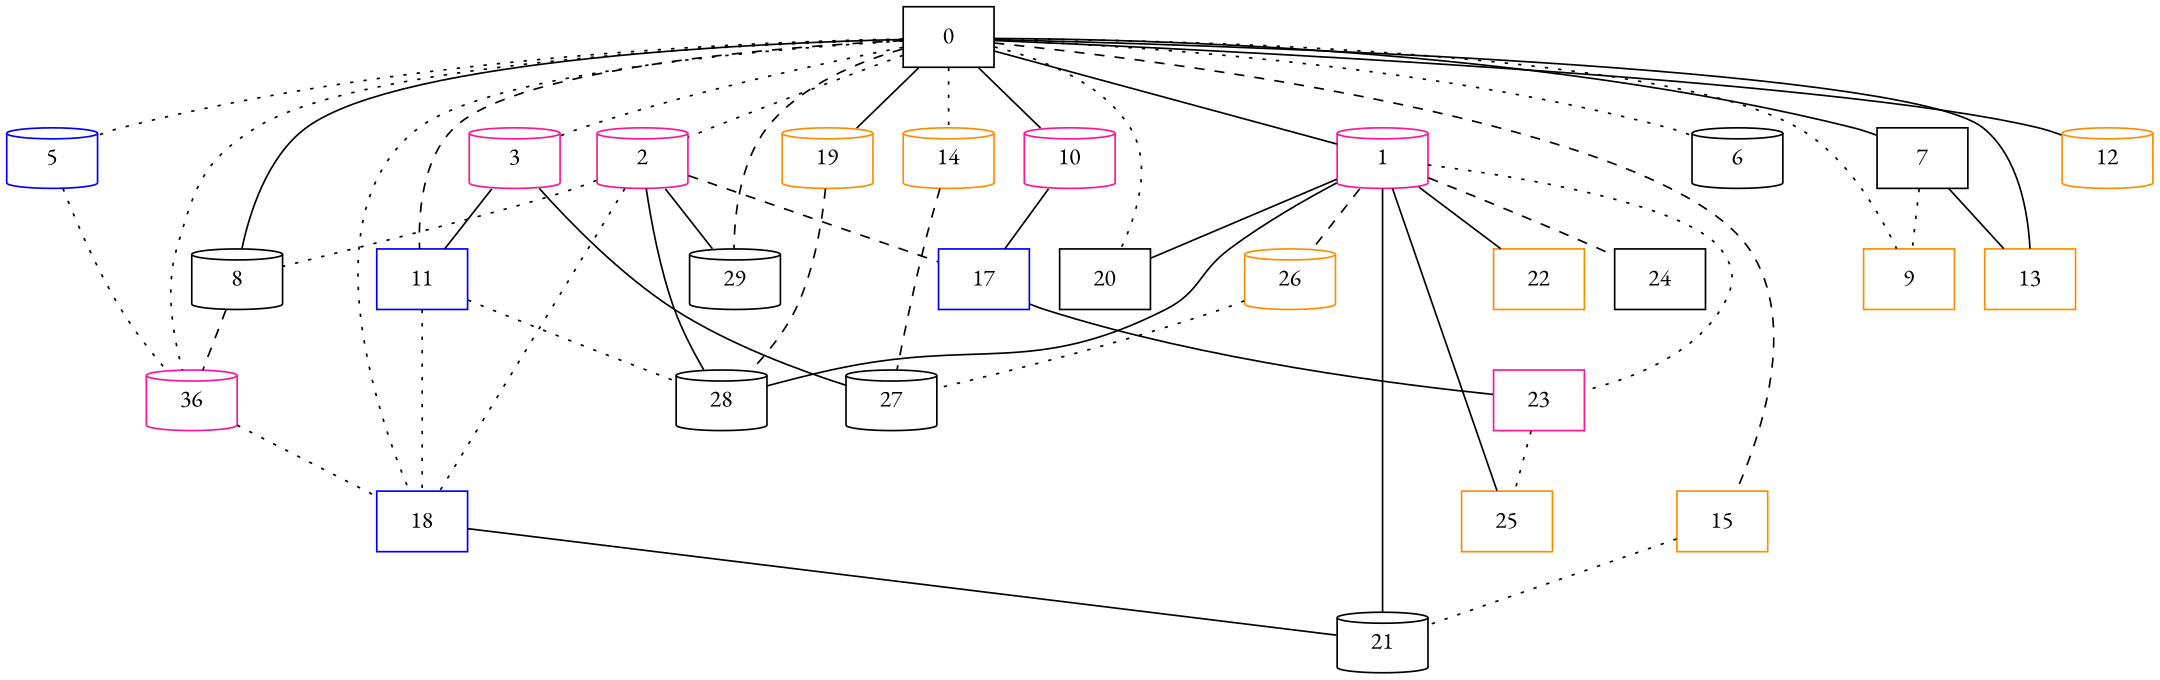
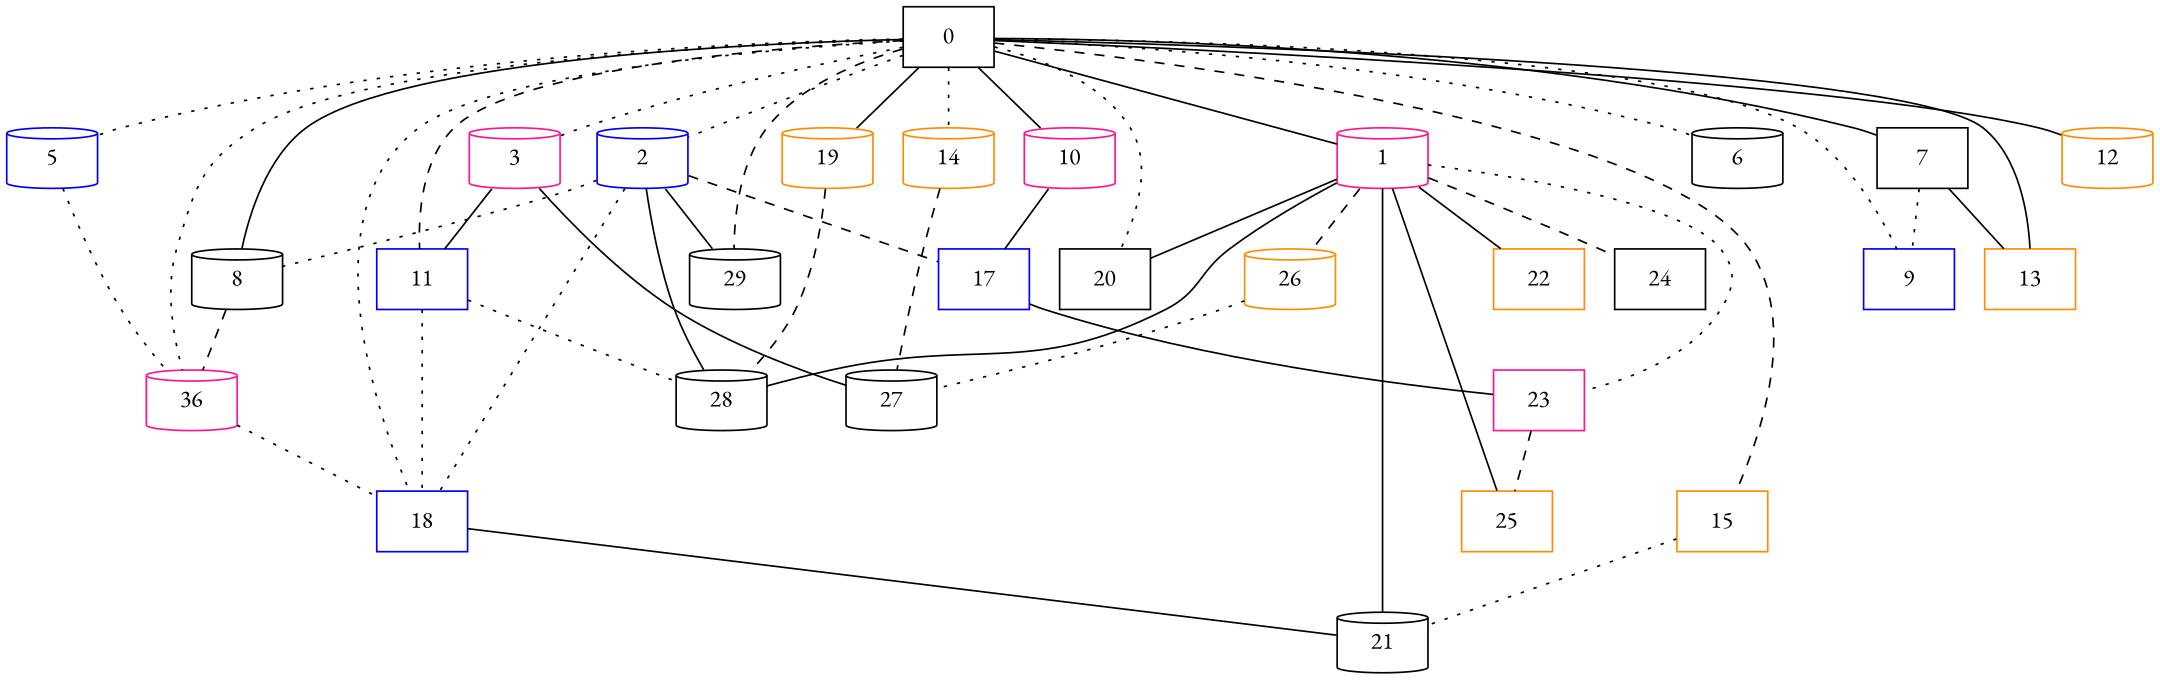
node "2": color deeppink -> blue
node "9": color darkorange -> blue
edge "23" -- "25": style dotted -> dashed
